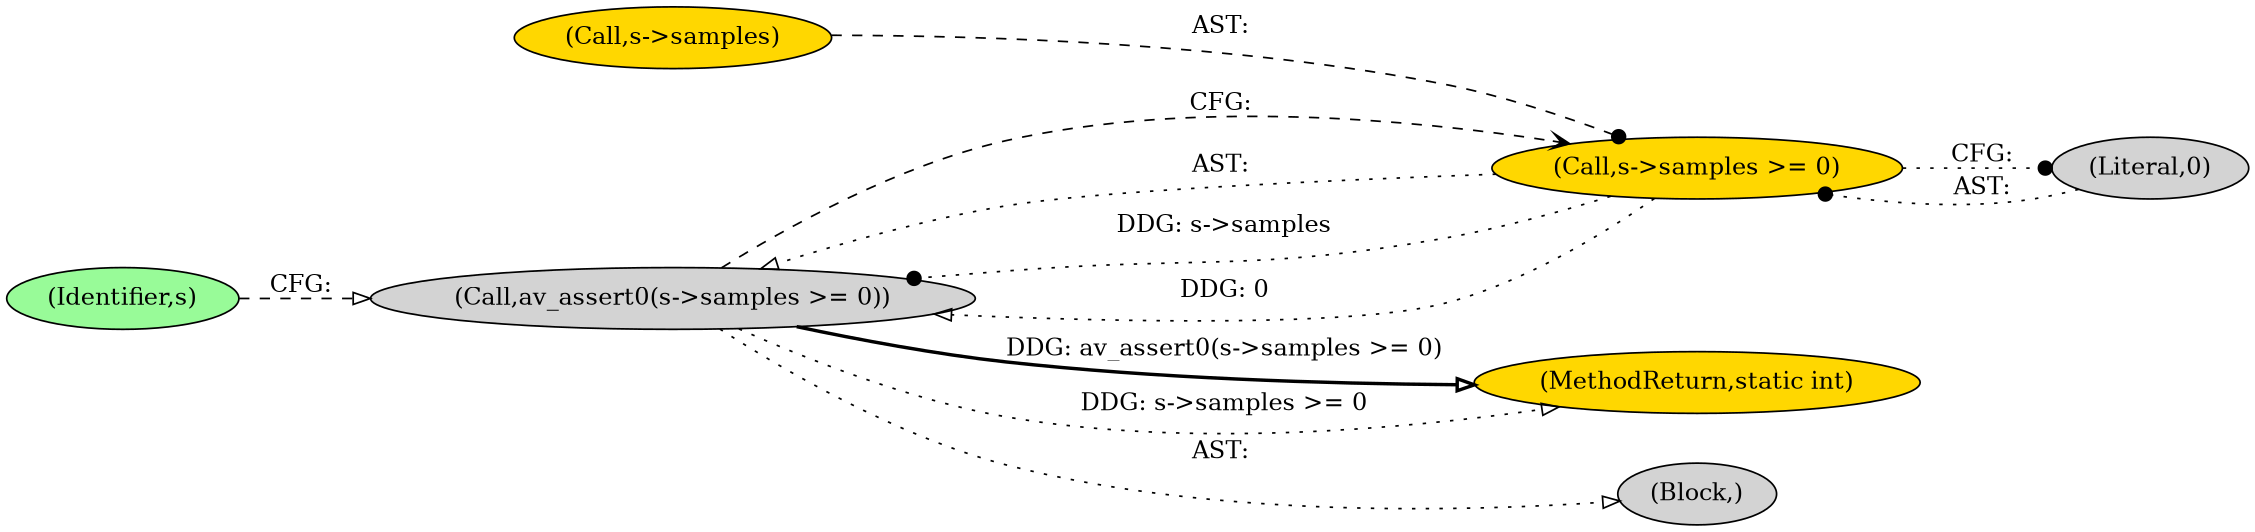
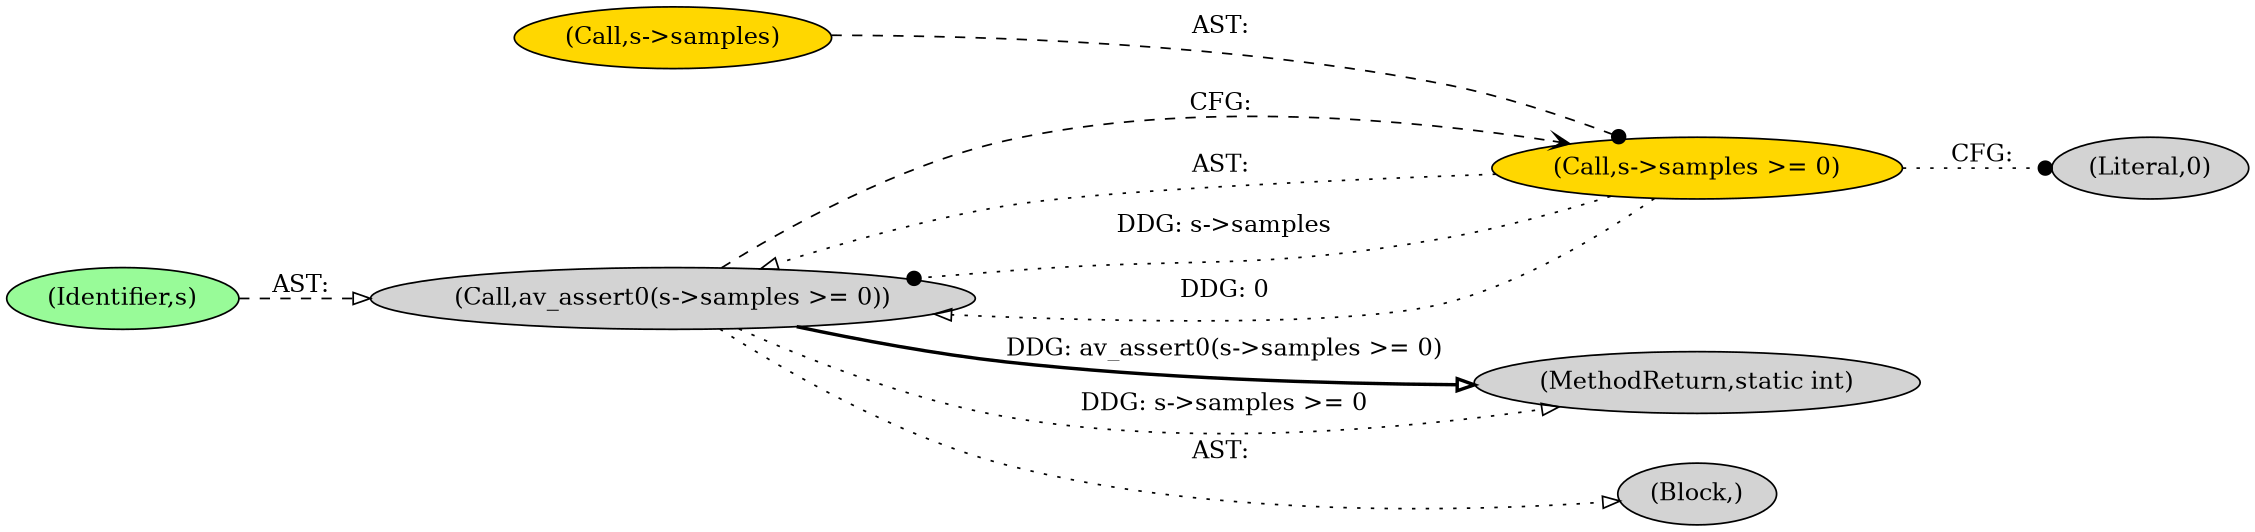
edge "(Literal,0)" -> "(Call,s->samples >= 0)": removed, label "AST:"
edge "(Identifier,s)" -> "(Call,av_assert0(s->samples >= 0))": label "CFG: " -> "AST: "
node "(MethodReturn,static int)": fillcolor gold -> lightgrey
